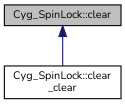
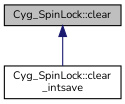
node "Cyg_SpinLock::clear _clear": label "Cyg_SpinLock::clear _clear" -> "Cyg_SpinLock::clear _intsave"
